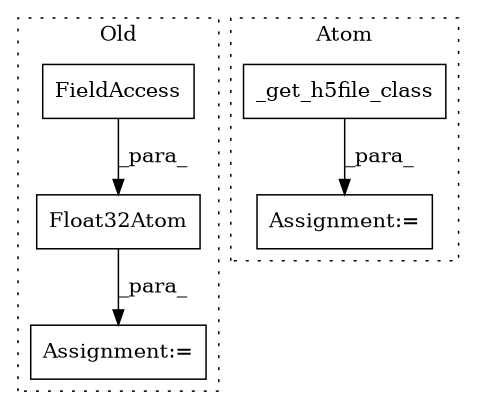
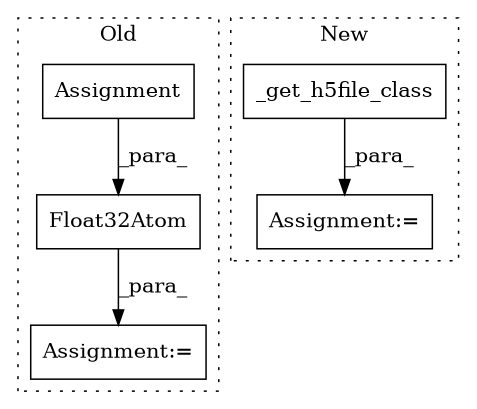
cluster "Atom": label "Atom" -> "New"
node "FieldAccess": label "FieldAccess" -> "Assignment"
